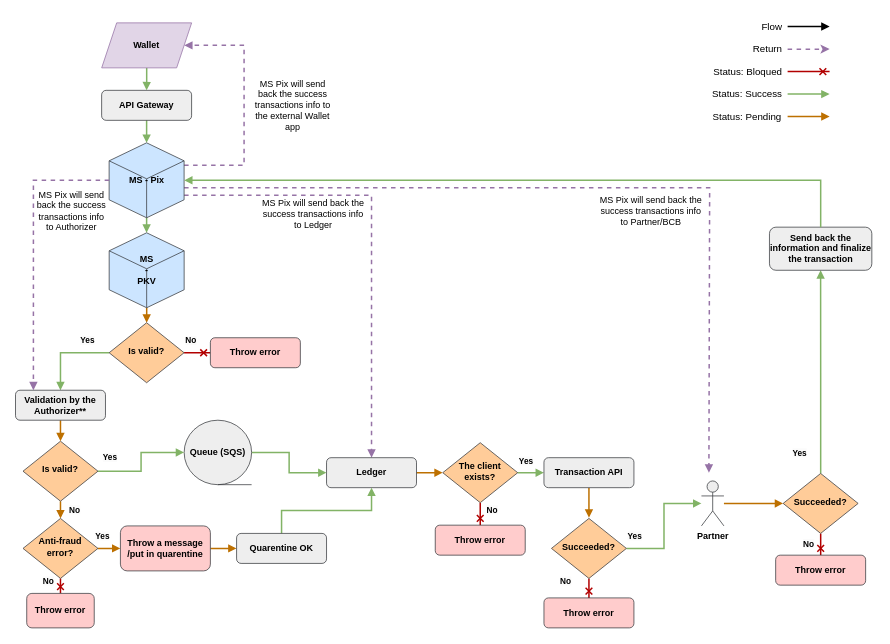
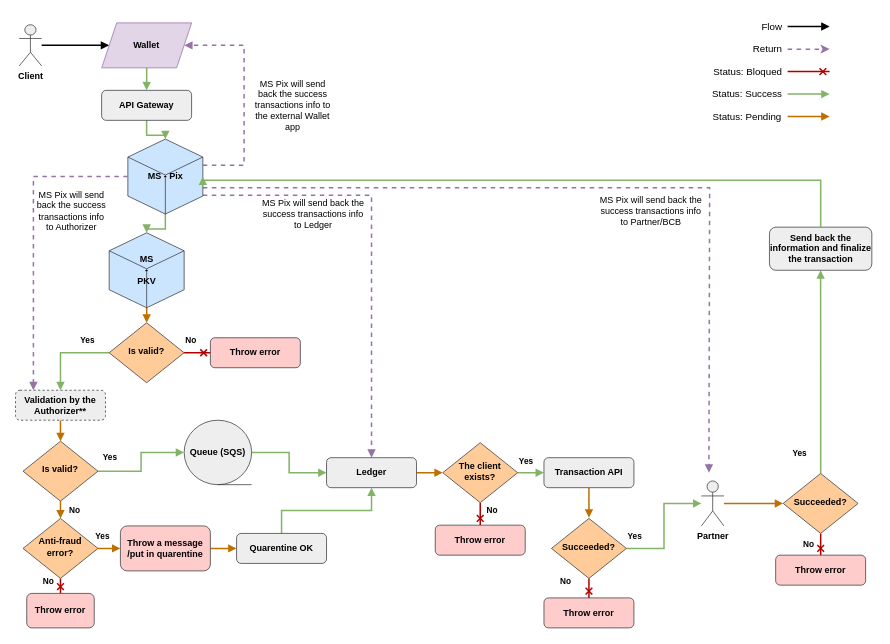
node "Client": added
edge "Client" -> "Wallet": added
node "MS - Pix": moved (147, 180) -> (165, 177)
node "Validation by the Authorizer**": style solid -> dashed
